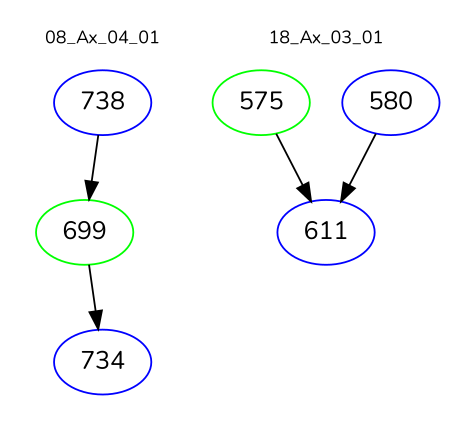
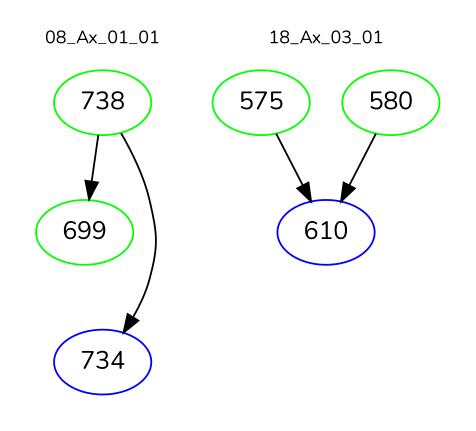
cluster "08_Ax_04_01": label "08_Ax_04_01" -> "08_Ax_01_01"
node "738": color blue -> green
node "580": color blue -> green
node "611": label "611" -> "610"
edge "699" -> "734": now "738" -> "734"
